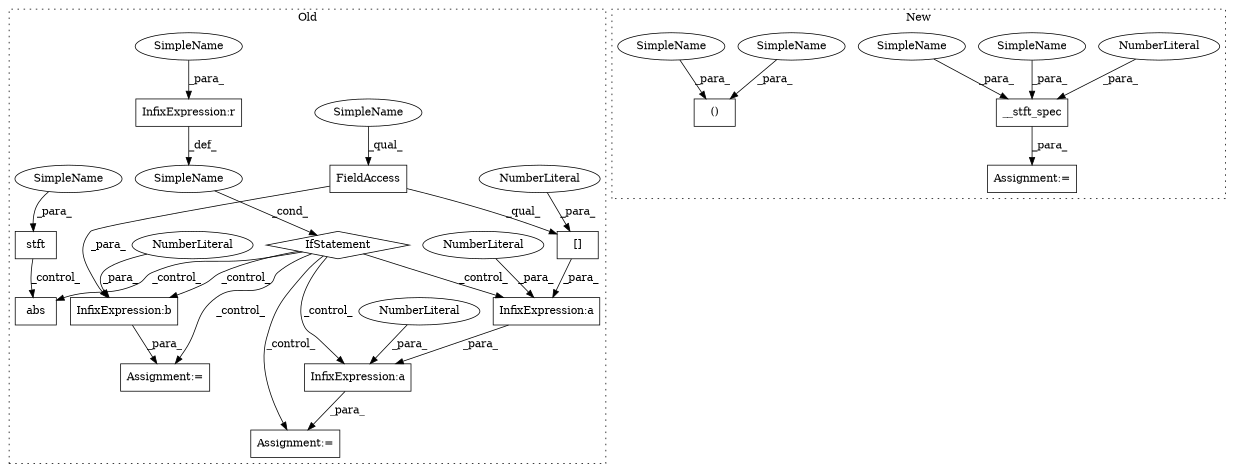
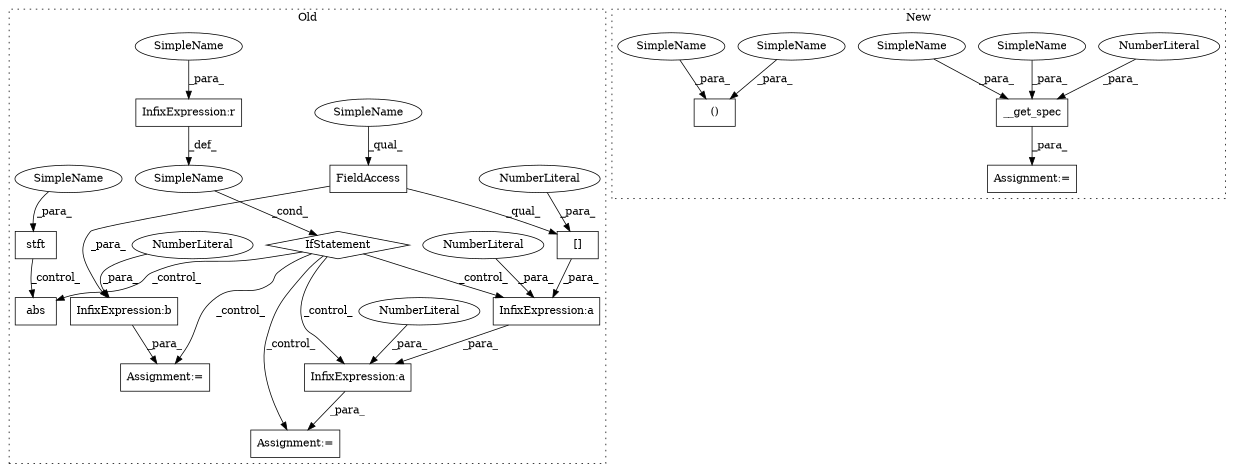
node "__stft_spec": label "__stft_spec" -> "__get_spec"
edge "IfStatement" -> "InfixExpression:b": removed, label "_control_"
